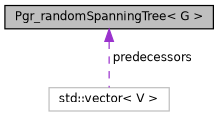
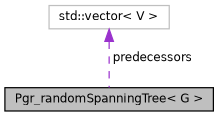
edge "std::vector< V >" -> "Pgr_randomSpanningTree< G >": reversed
